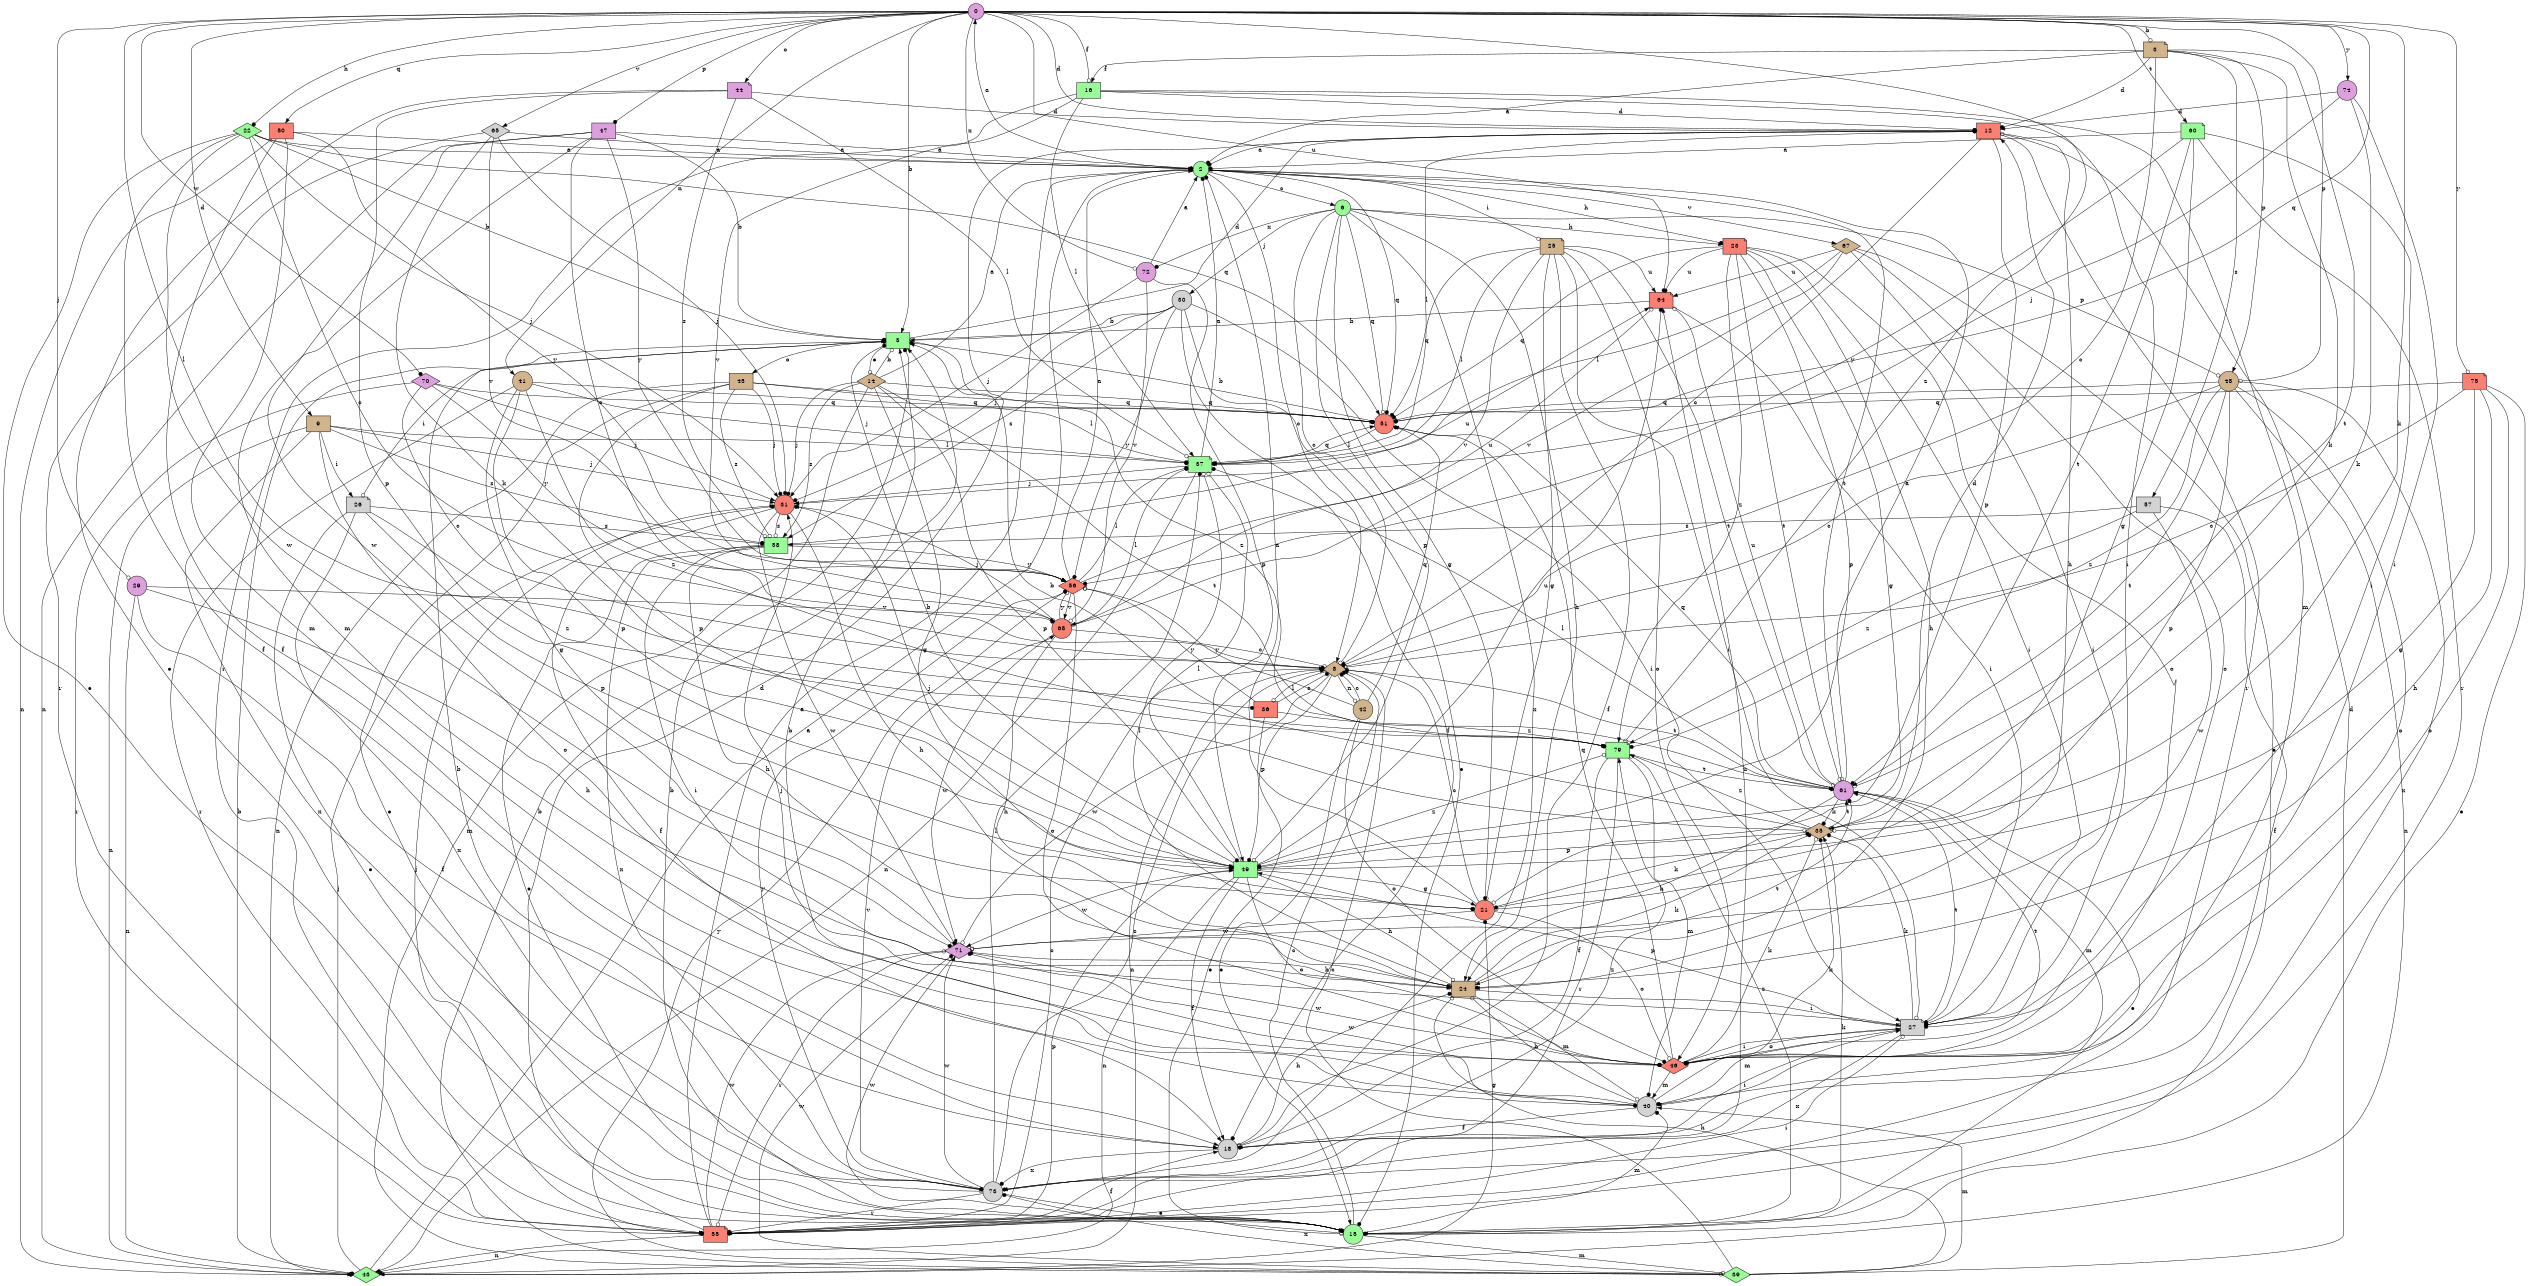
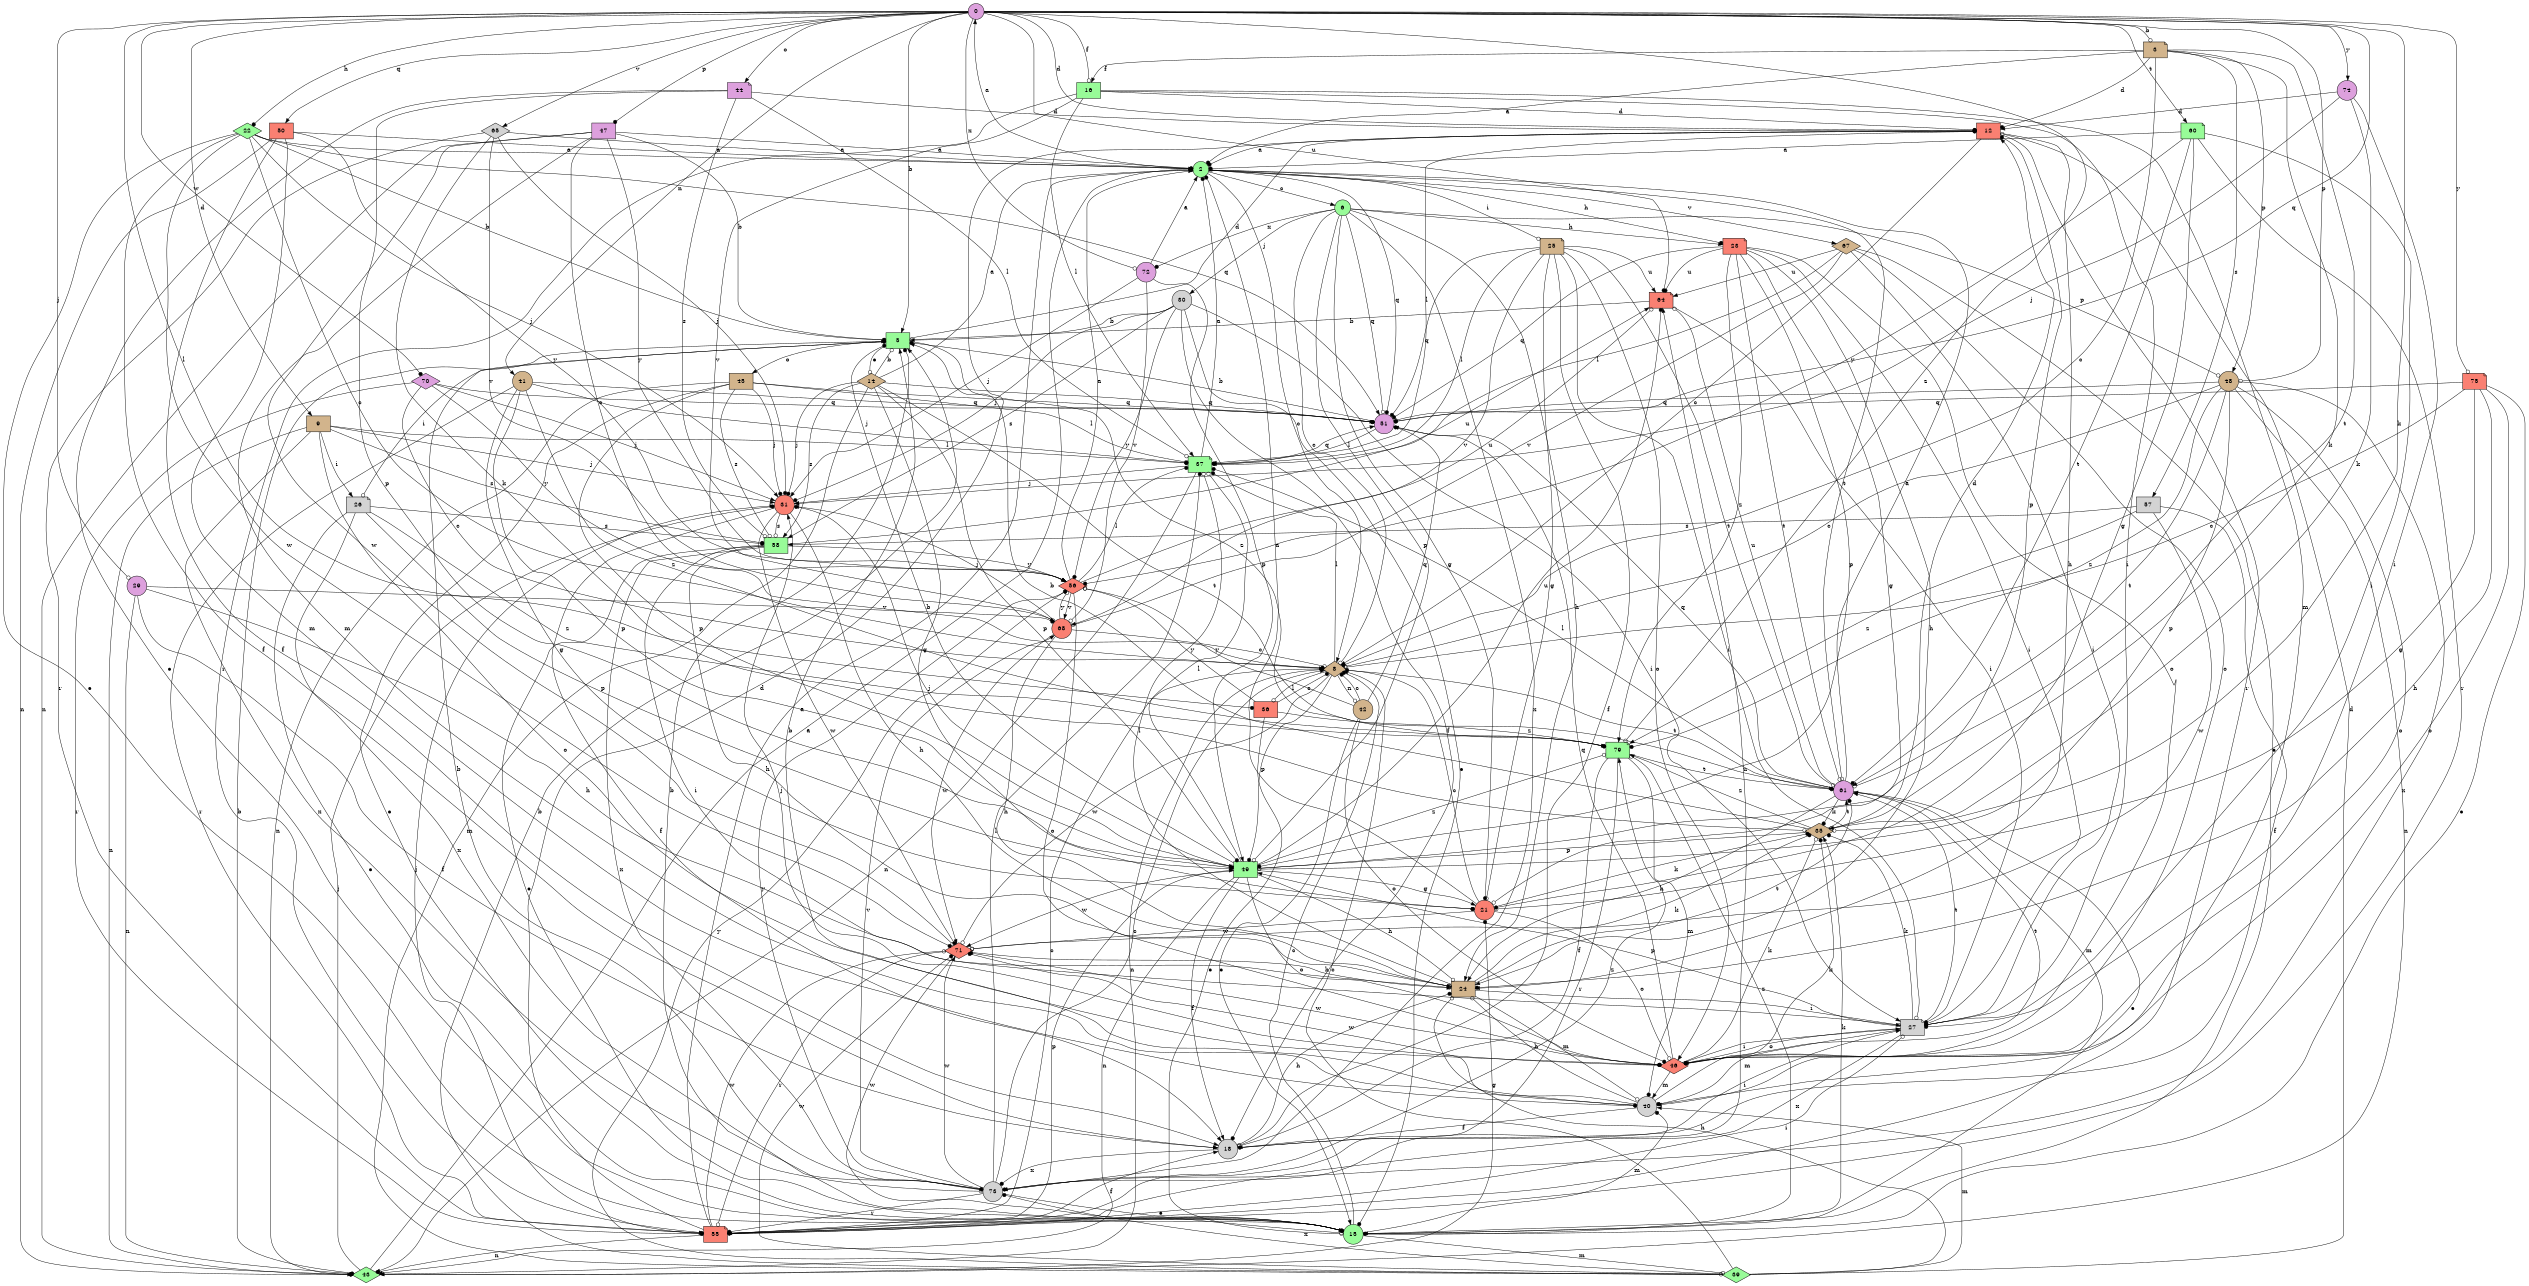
node "51": fillcolor salmon -> plum
edge "68" -> "37": now "8" -> "37"
edge "12" -> "49": reversed
node "71": fillcolor plum -> salmon
edge "55" -> "43": arrowhead normal -> dot
